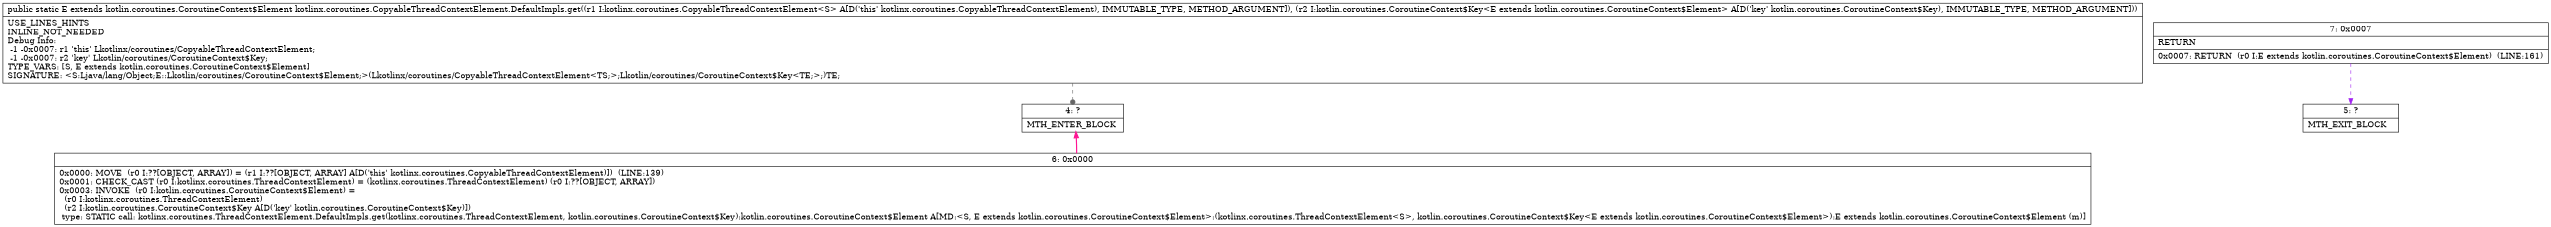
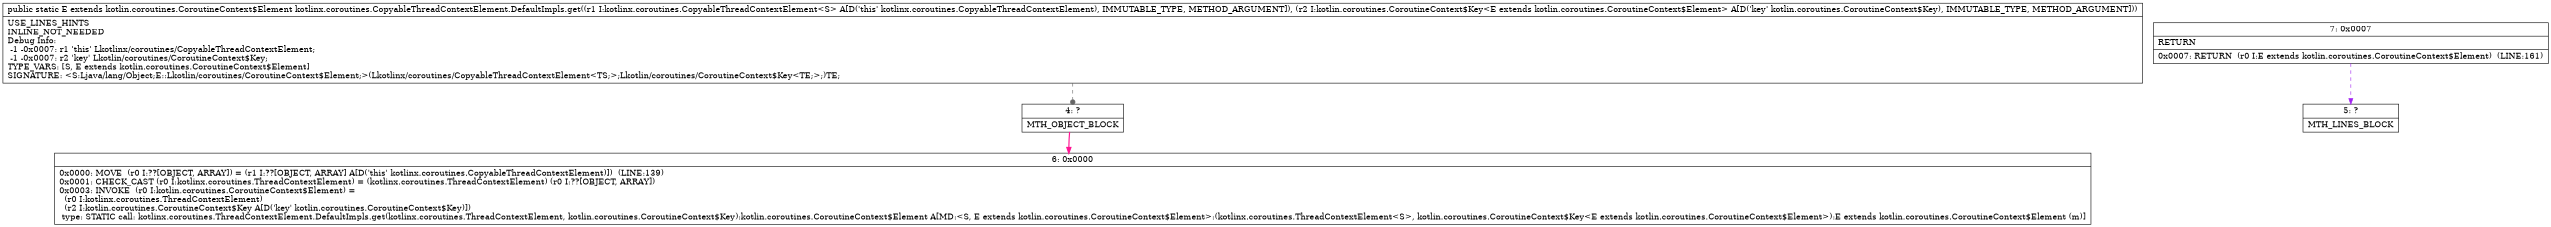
node "4: ?": text "MTH_ENTER_BLOCK" -> "MTH_OBJECT_BLOCK"
node "5: ?": text "MTH_EXIT_BLOCK" -> "MTH_LINES_BLOCK"
edge "6: 0x0000" -> "4: ?": reversed
